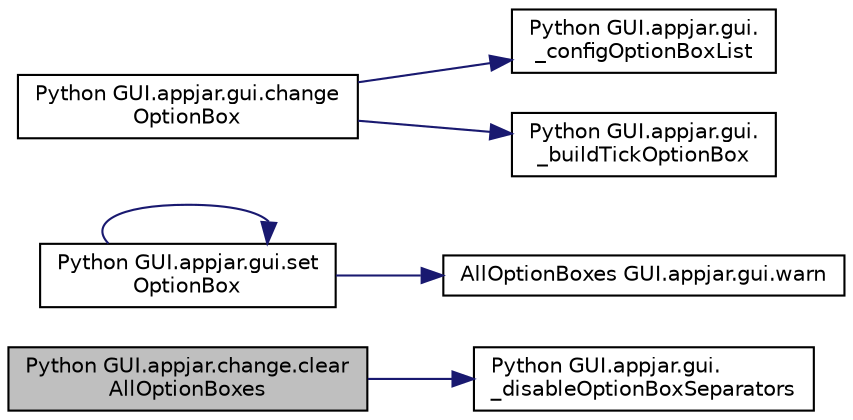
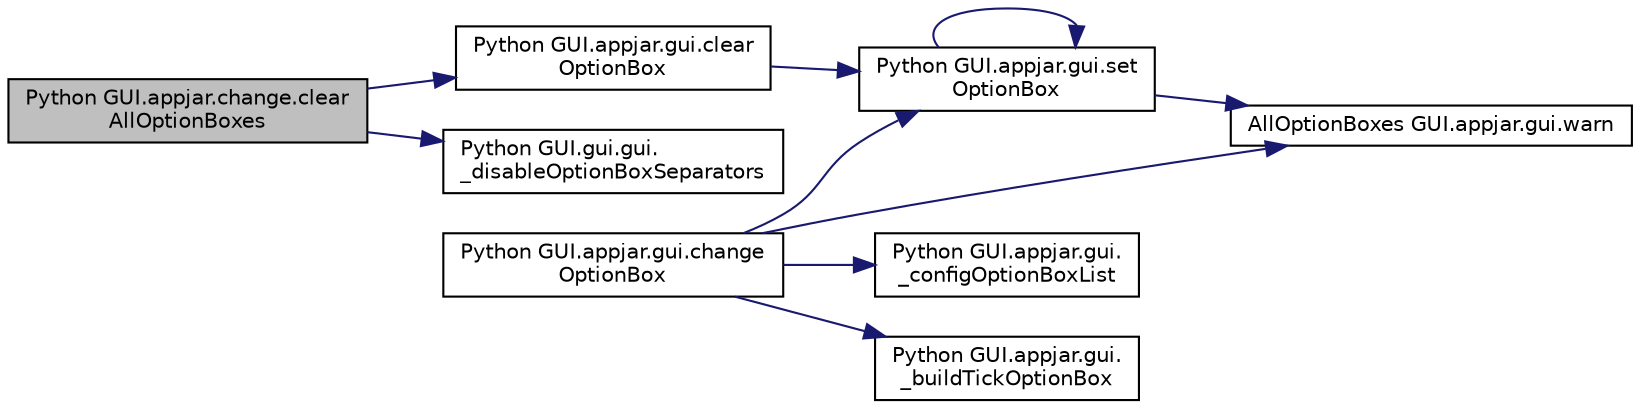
node "Python GUI.appjar.gui.clear OptionBox": added
edge "Python GUI.appjar.gui.change OptionBox" -> "Python GUI.appjar.gui.set OptionBox": added
edge "Python GUI.appjar.gui.change OptionBox" -> "AllOptionBoxes GUI.appjar.gui.warn": added
node "Python GUI.appjar.gui. _disableOptionBoxSeparators": label "Python GUI.appjar.gui. _disableOptionBoxSeparators" -> "Python GUI.gui.gui. _disableOptionBoxSeparators"
